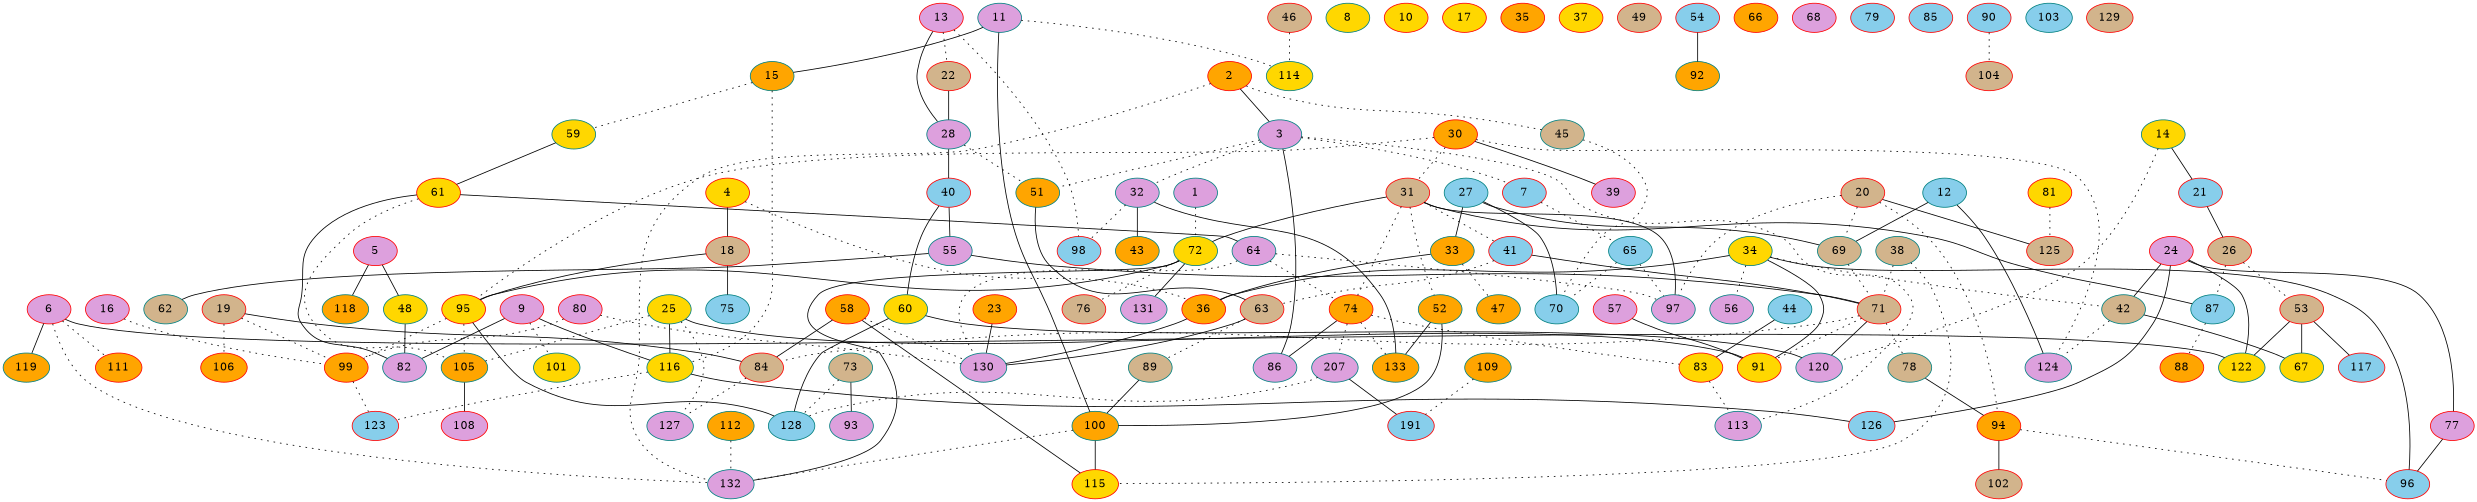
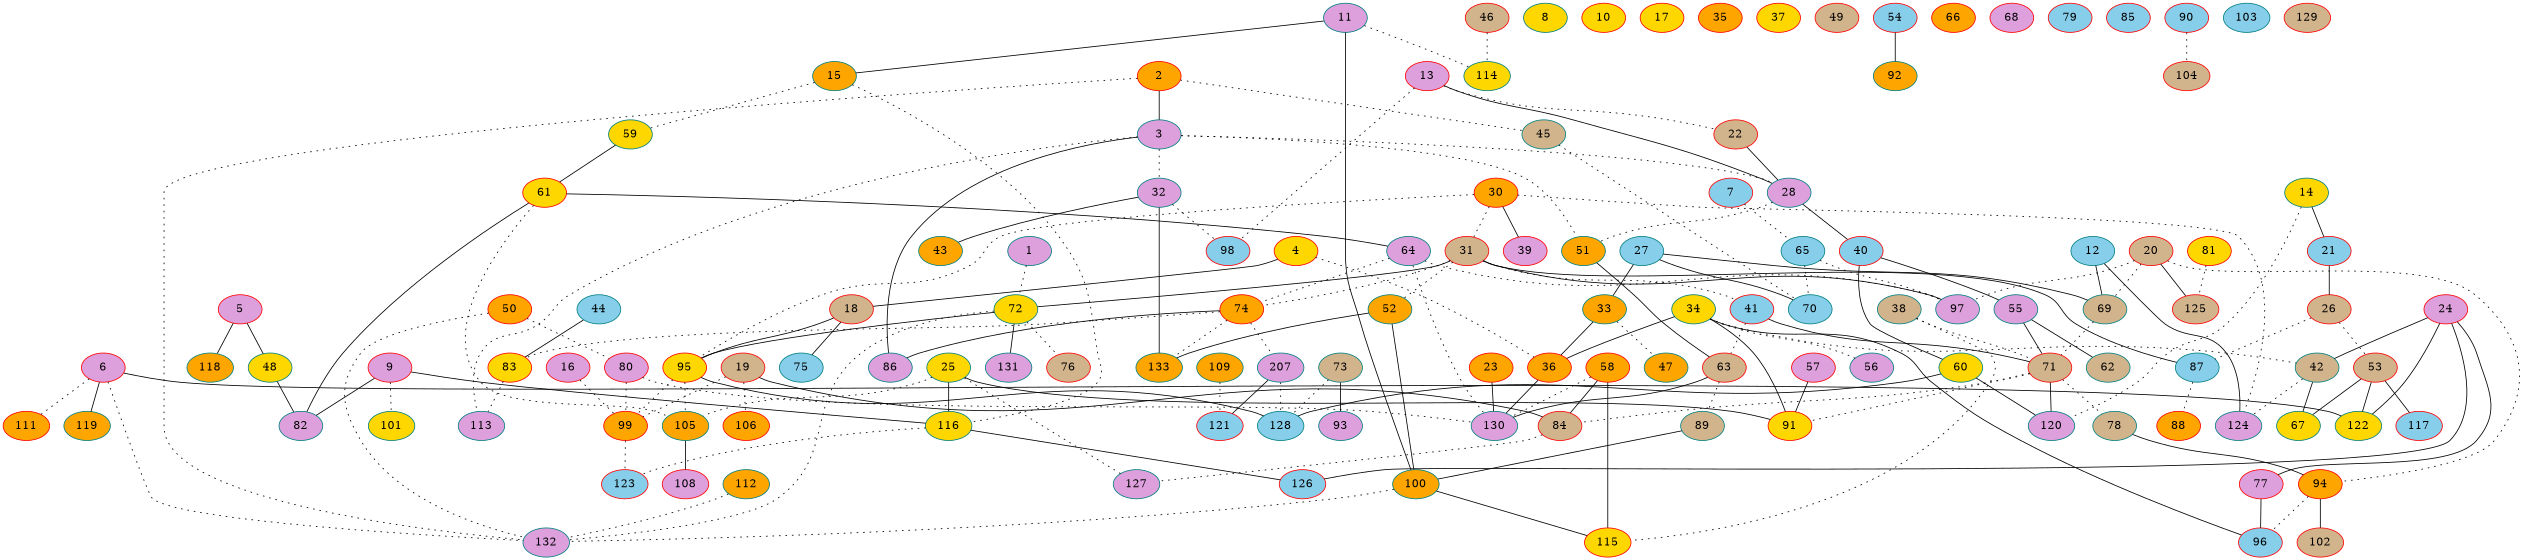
edge "3" -- "7": now "3" -- "28"
edge "72" -- "132": style solid -> dotted
node "50": added
node "191": label "191" -> "121"
